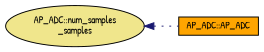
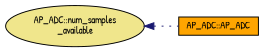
node "AP_ADC::num_samples _samples": label "AP_ADC::num_samples _samples" -> "AP_ADC::num_samples _available"
